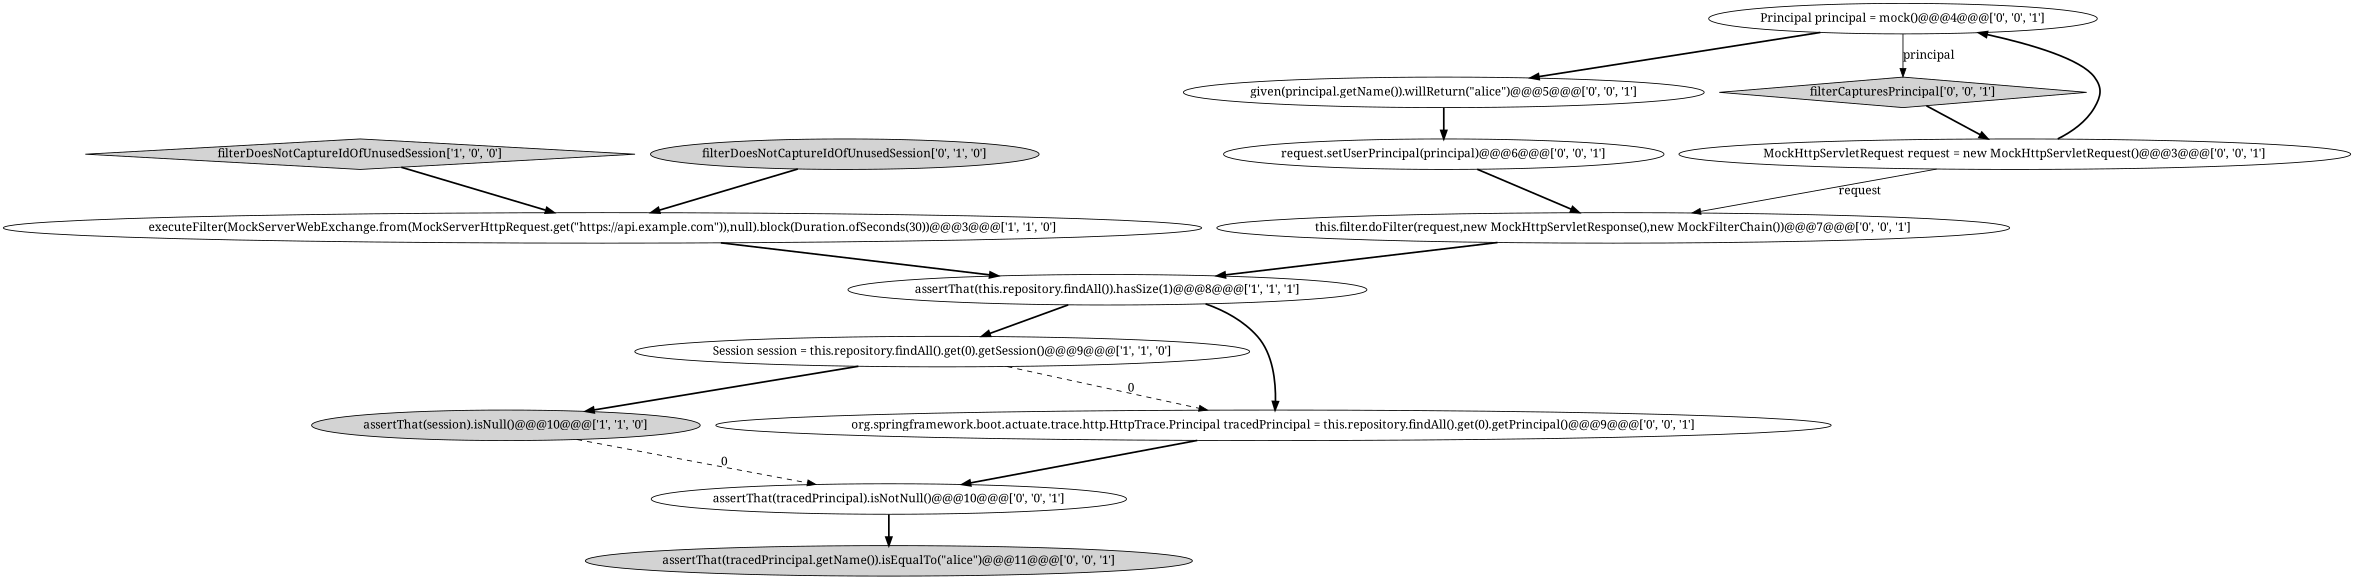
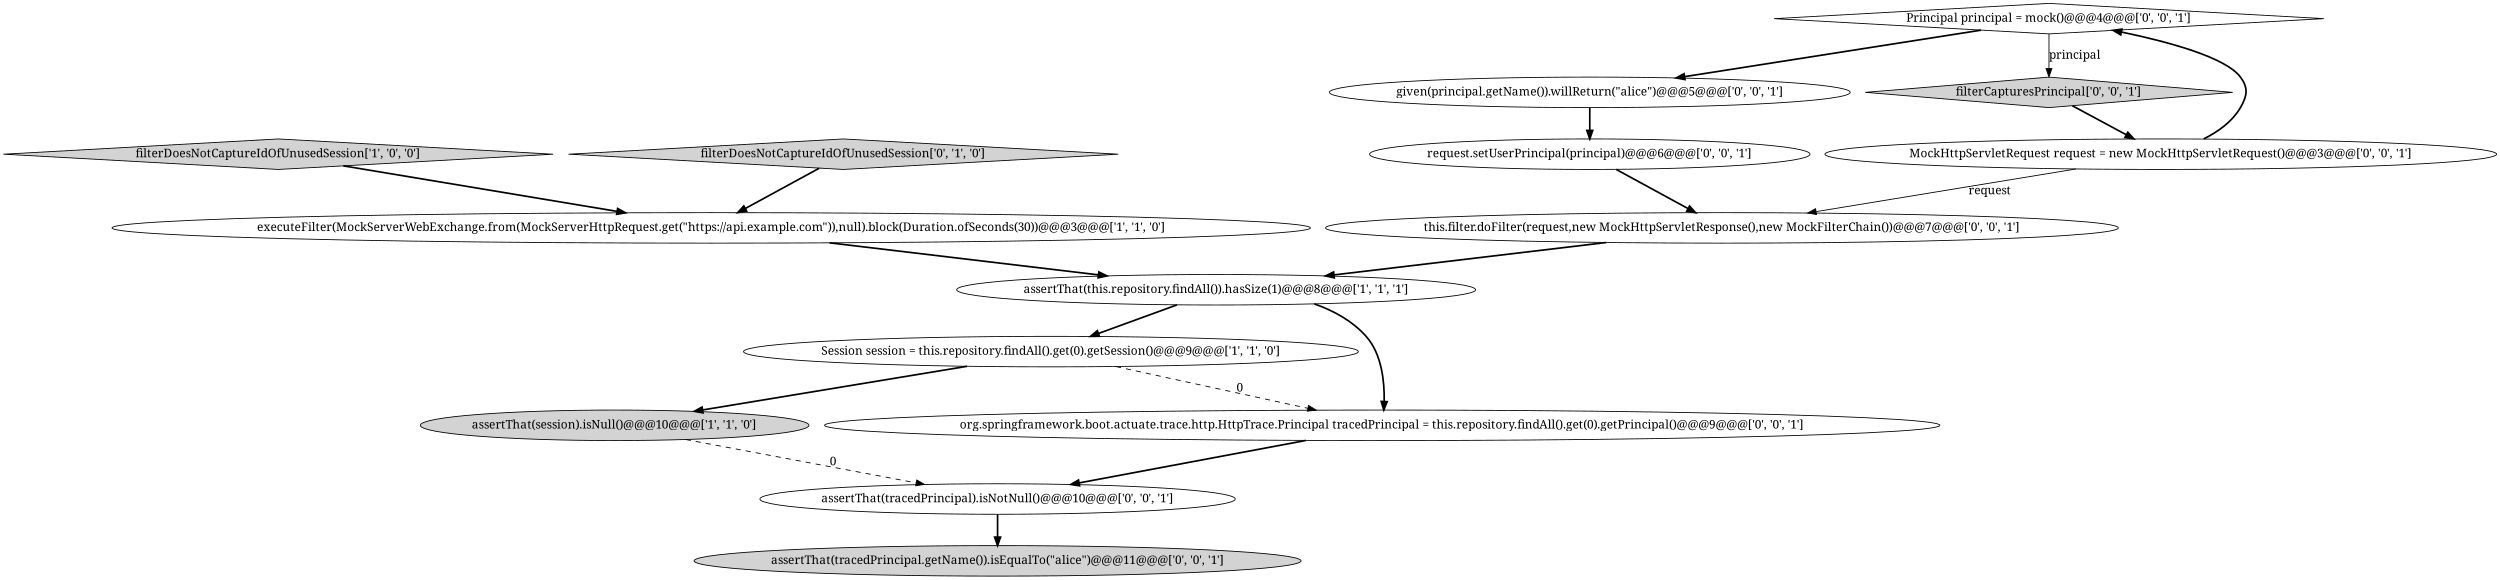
node "Principal principal = mock()@@@4@@@['0', '0', '1']": shape ellipse -> diamond
node "filterDoesNotCaptureIdOfUnusedSession['0', '1', '0']": shape ellipse -> diamond
